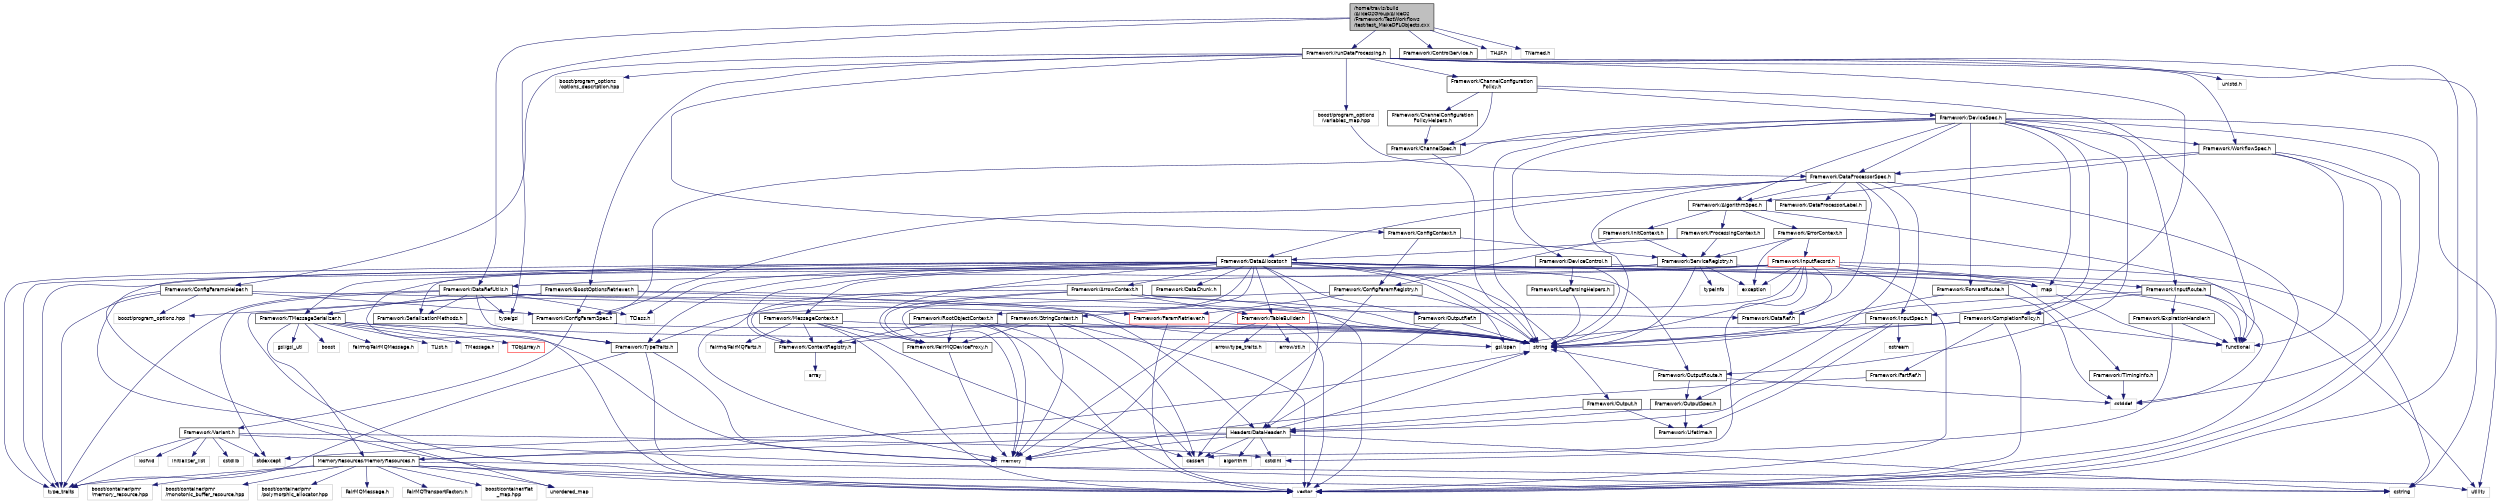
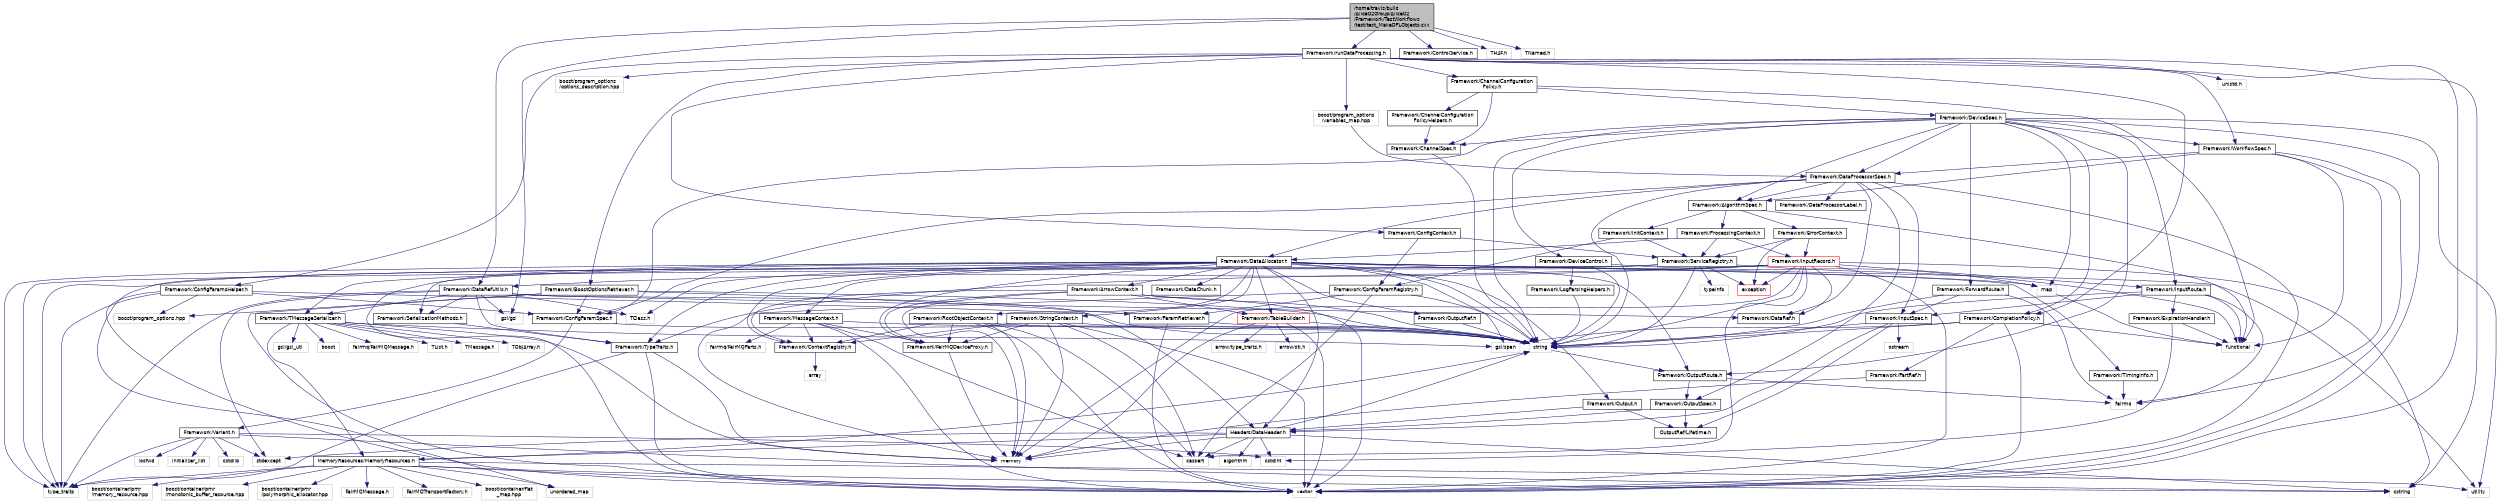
edge "Framework/ProcessingContext.h" -> "Framework/InputRecord.h": added
node "exception": color grey75 -> red
edge "Framework/ForwardRoute.h" -> "Framework/InputSpec.h": added
node "type/gsl": label "type/gsl" -> "gsl/gsl"
node "Framework/ParamRetriever.h": color red -> black
node "TObjArray.h": color red -> grey75
edge "Framework/OutputRoute.h" -> "string": reversed
edge "Framework/OutputRef.h" -> "Headers/DataHeader.h": removed
node "cstddef": label "cstddef" -> "fairmq"
node "Framework/Lifetime.h": label "Framework/Lifetime.h" -> "OutputRef/Lifetime.h"
